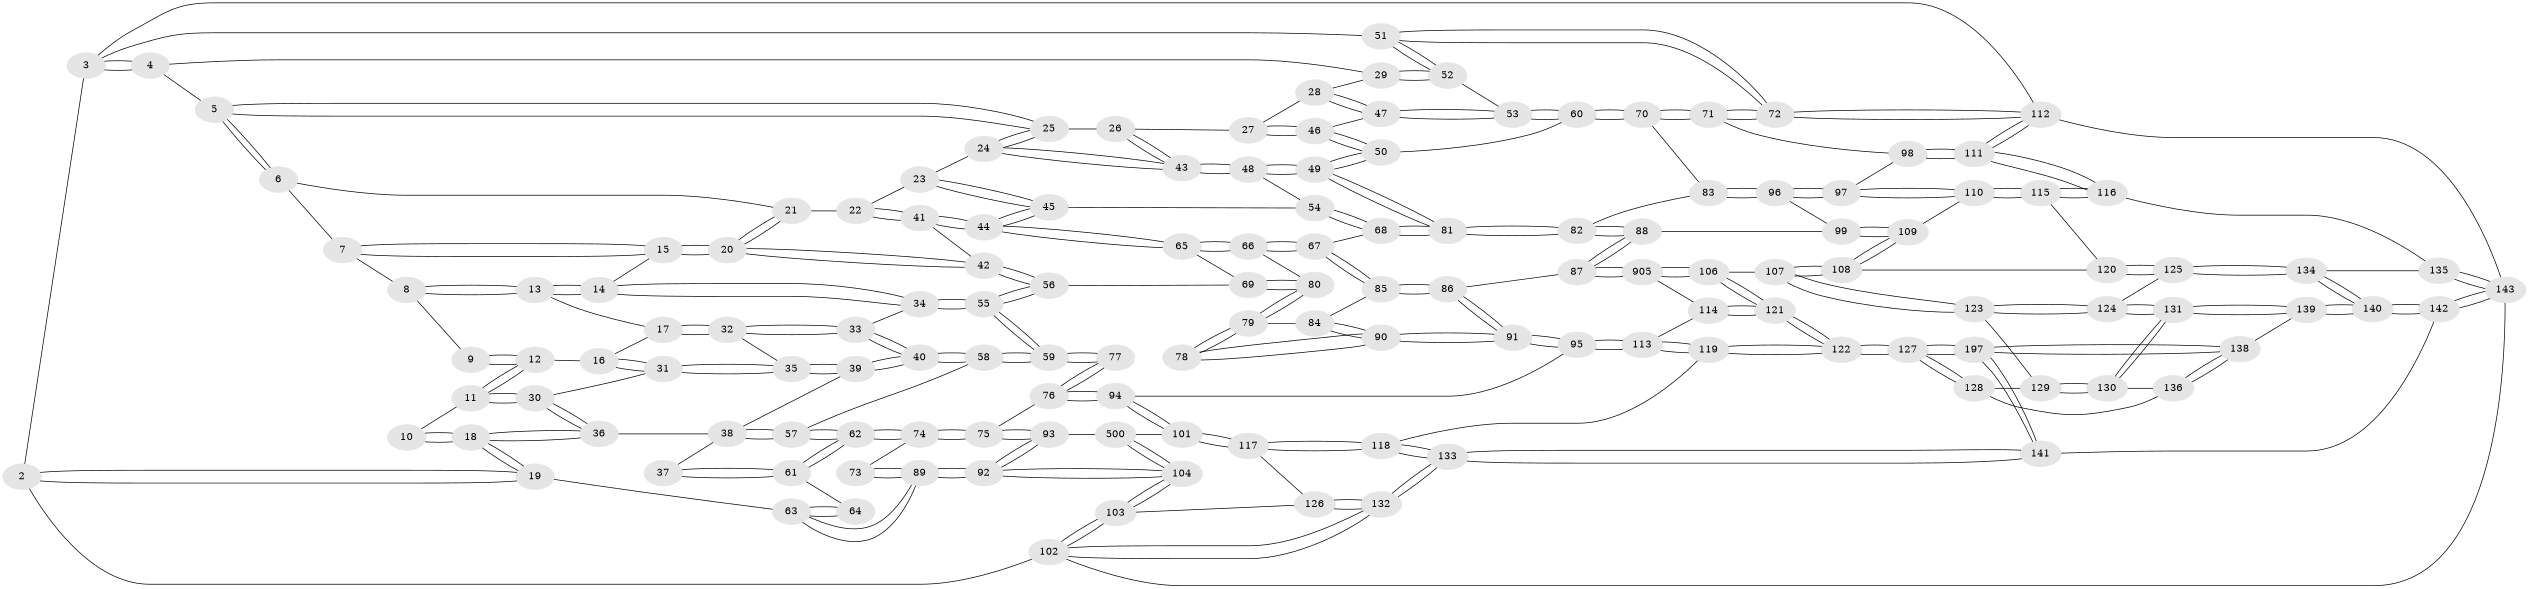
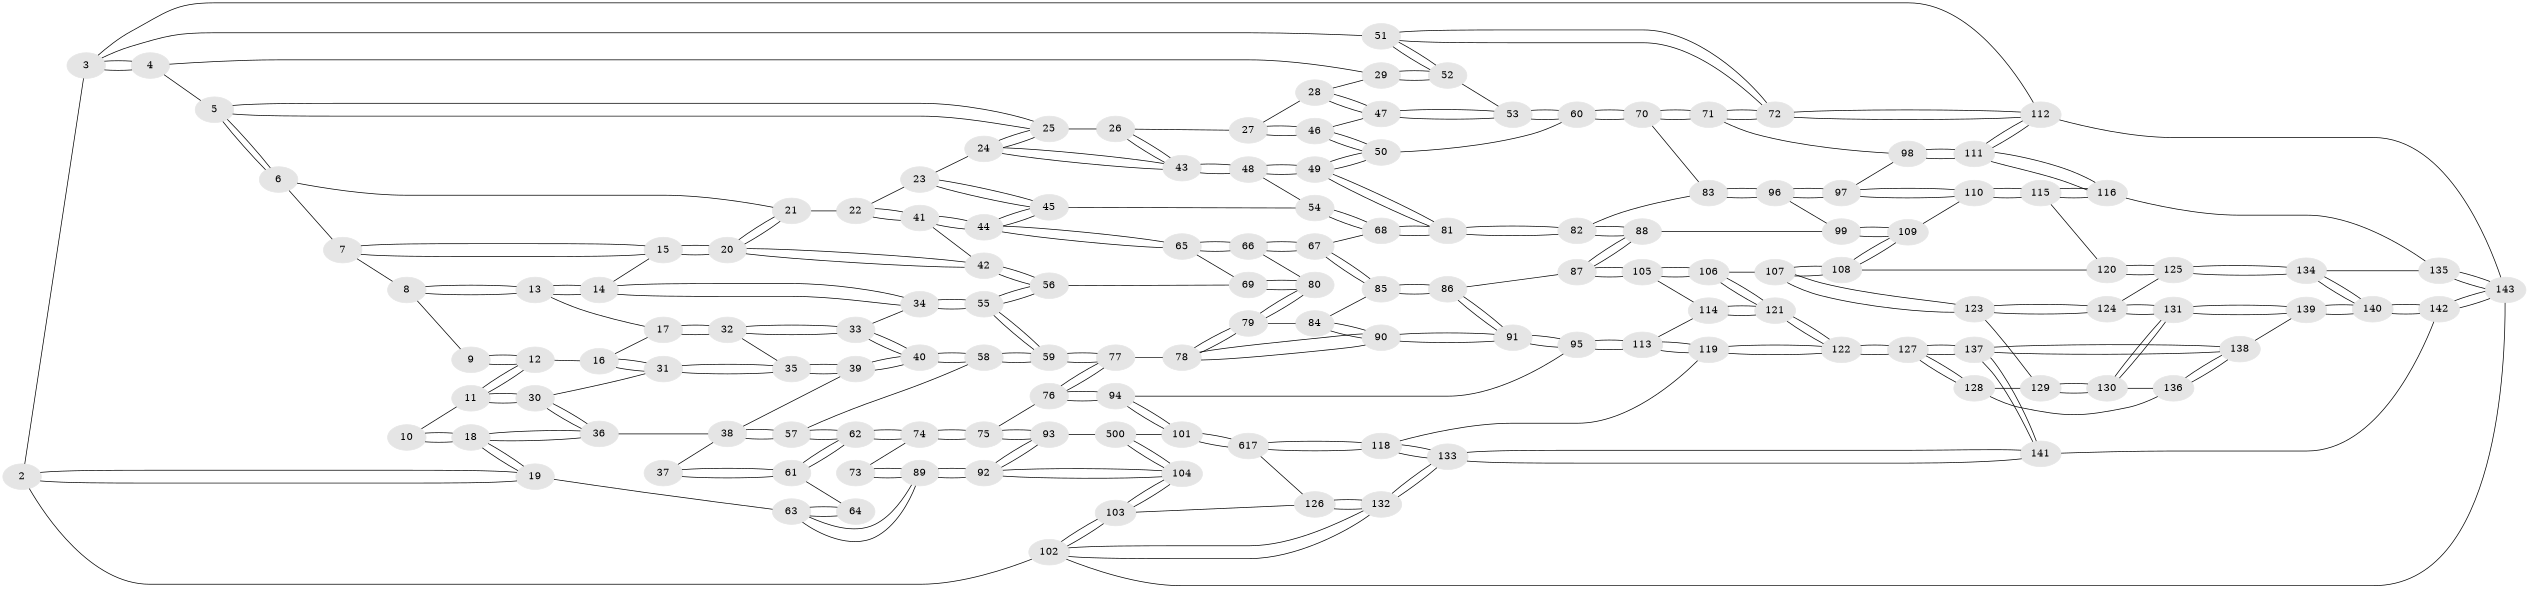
node "905": label "905" -> "105"
node "197": label "197" -> "137"
edge "77" -- "78": added
node "117": label "117" -> "617"
